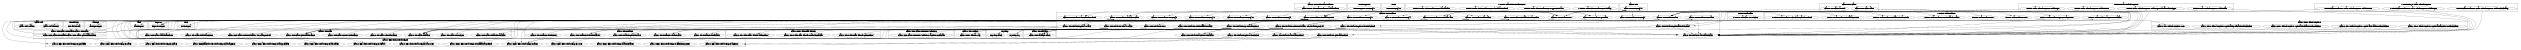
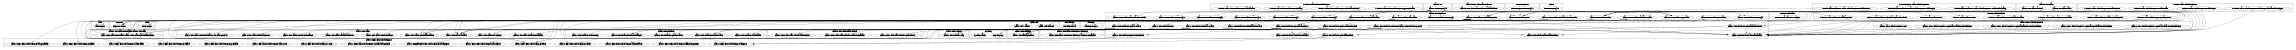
node "Class::MOP::Mixin::AttributeCore::has_clearer": added
